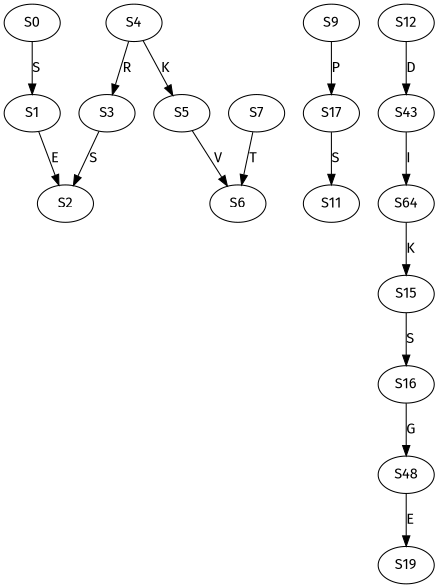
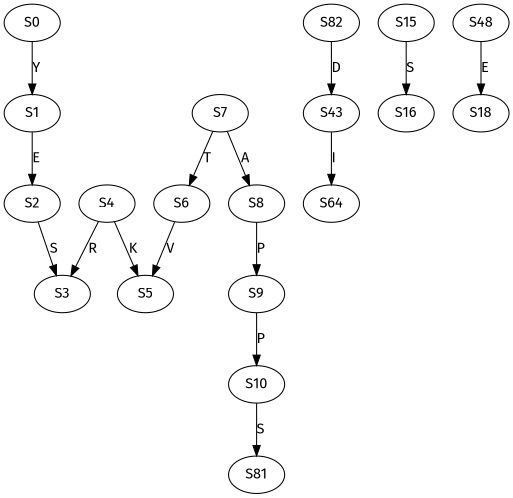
node "S12": label "S12" -> "S82"
edge "S0" -> "S1": label "S" -> "Y"
node "S17": label "S17" -> "S10"
edge "S3" -> "S2": reversed
edge "S5" -> "S6": reversed
node "S8": added
node "S11": label "S11" -> "S81"
edge "S64" -> "S15": removed, label "K"
edge "S16" -> "S48": removed, label "G"
node "S19": label "S19" -> "S18"
